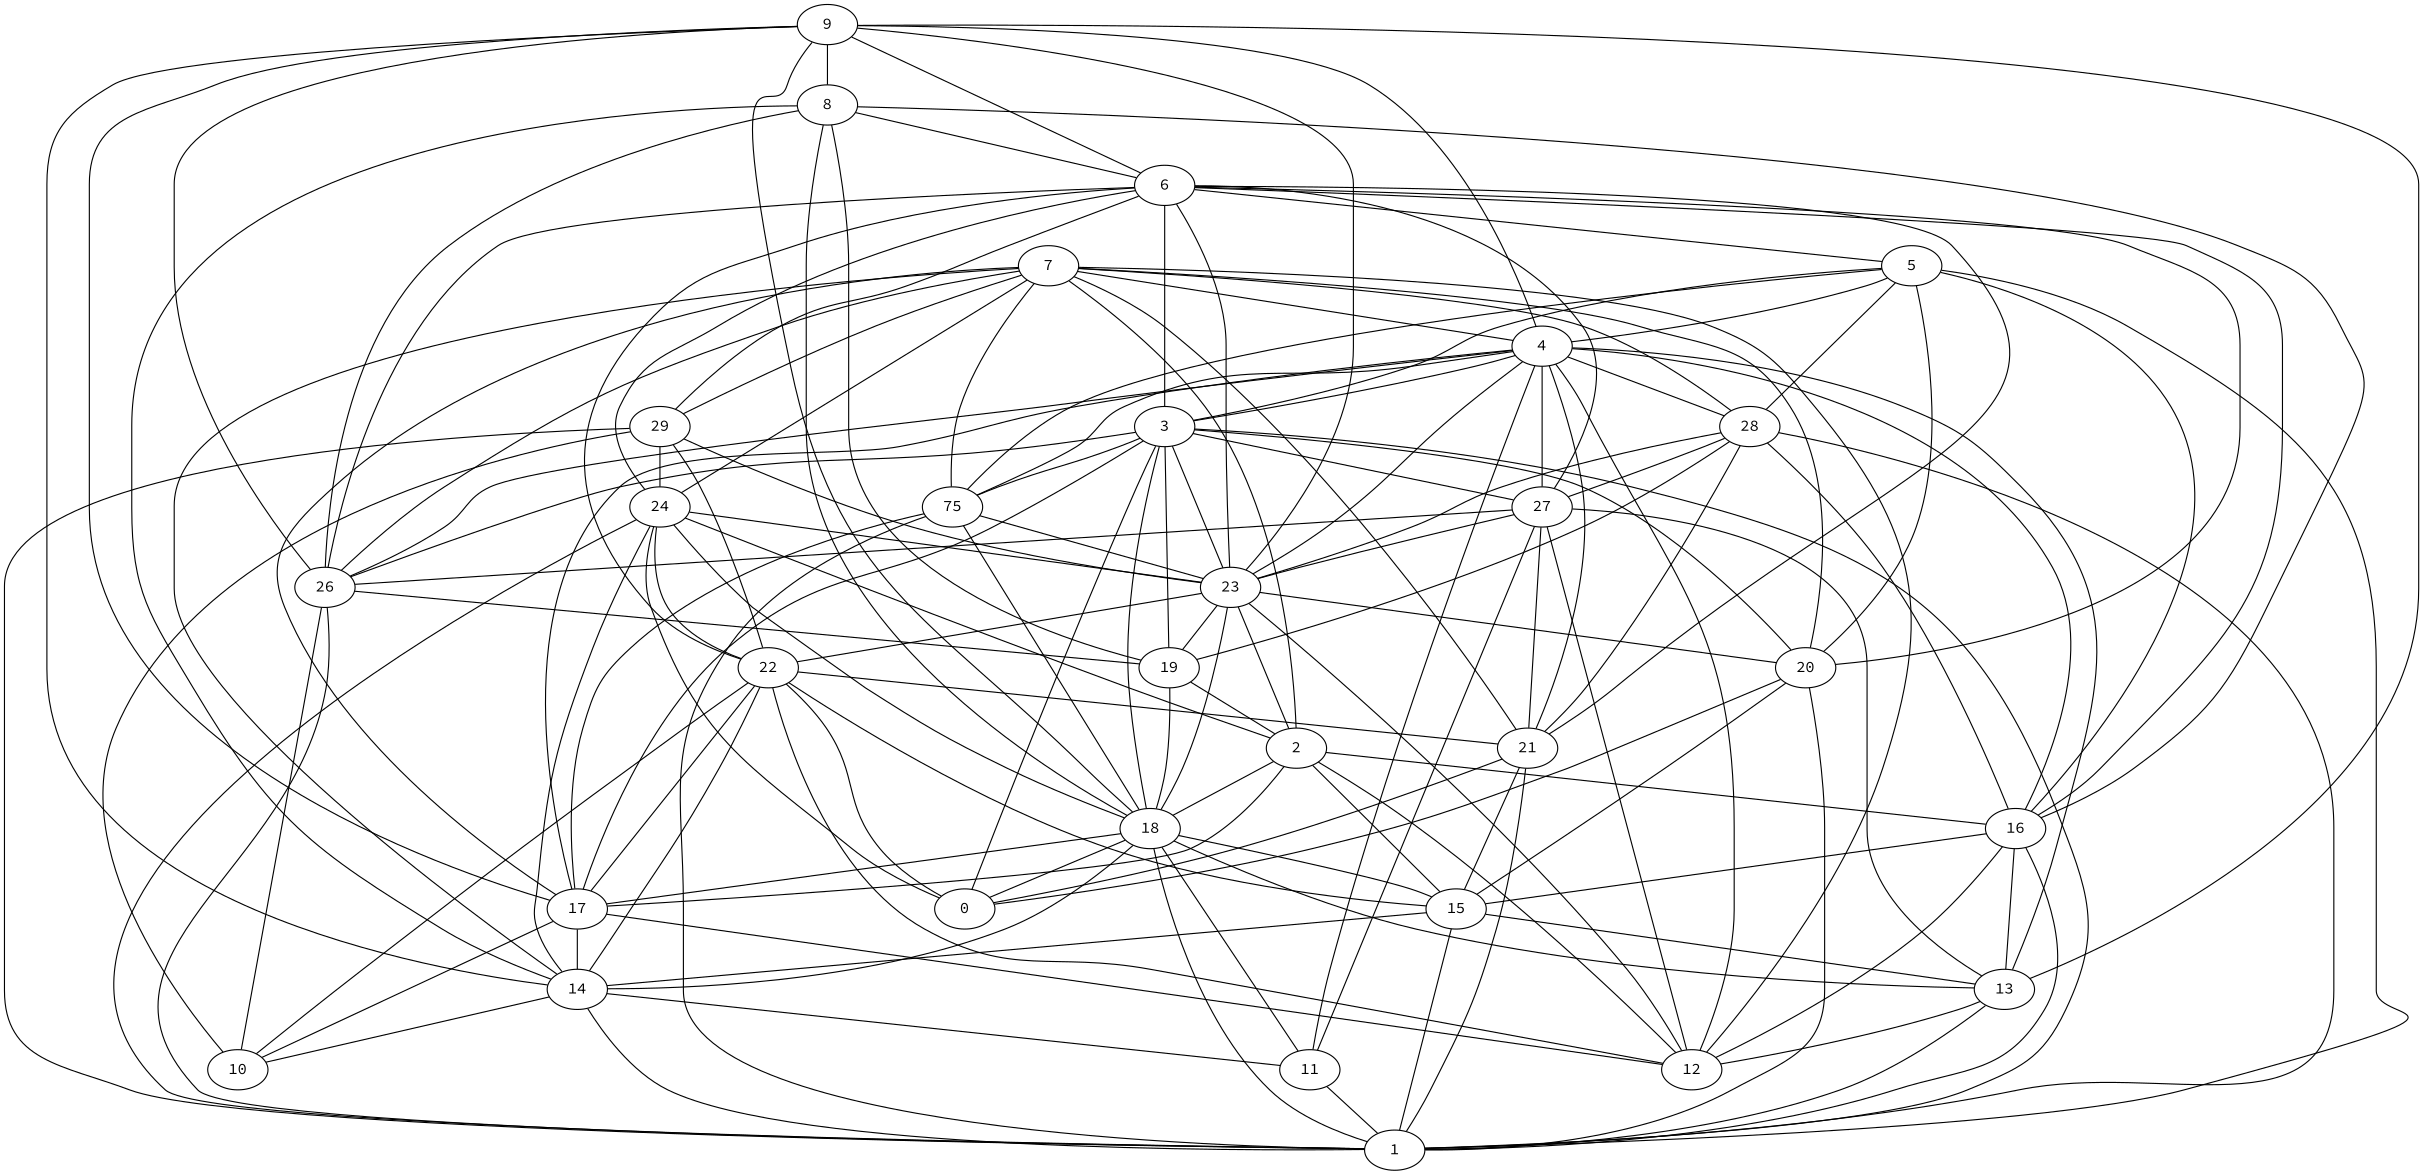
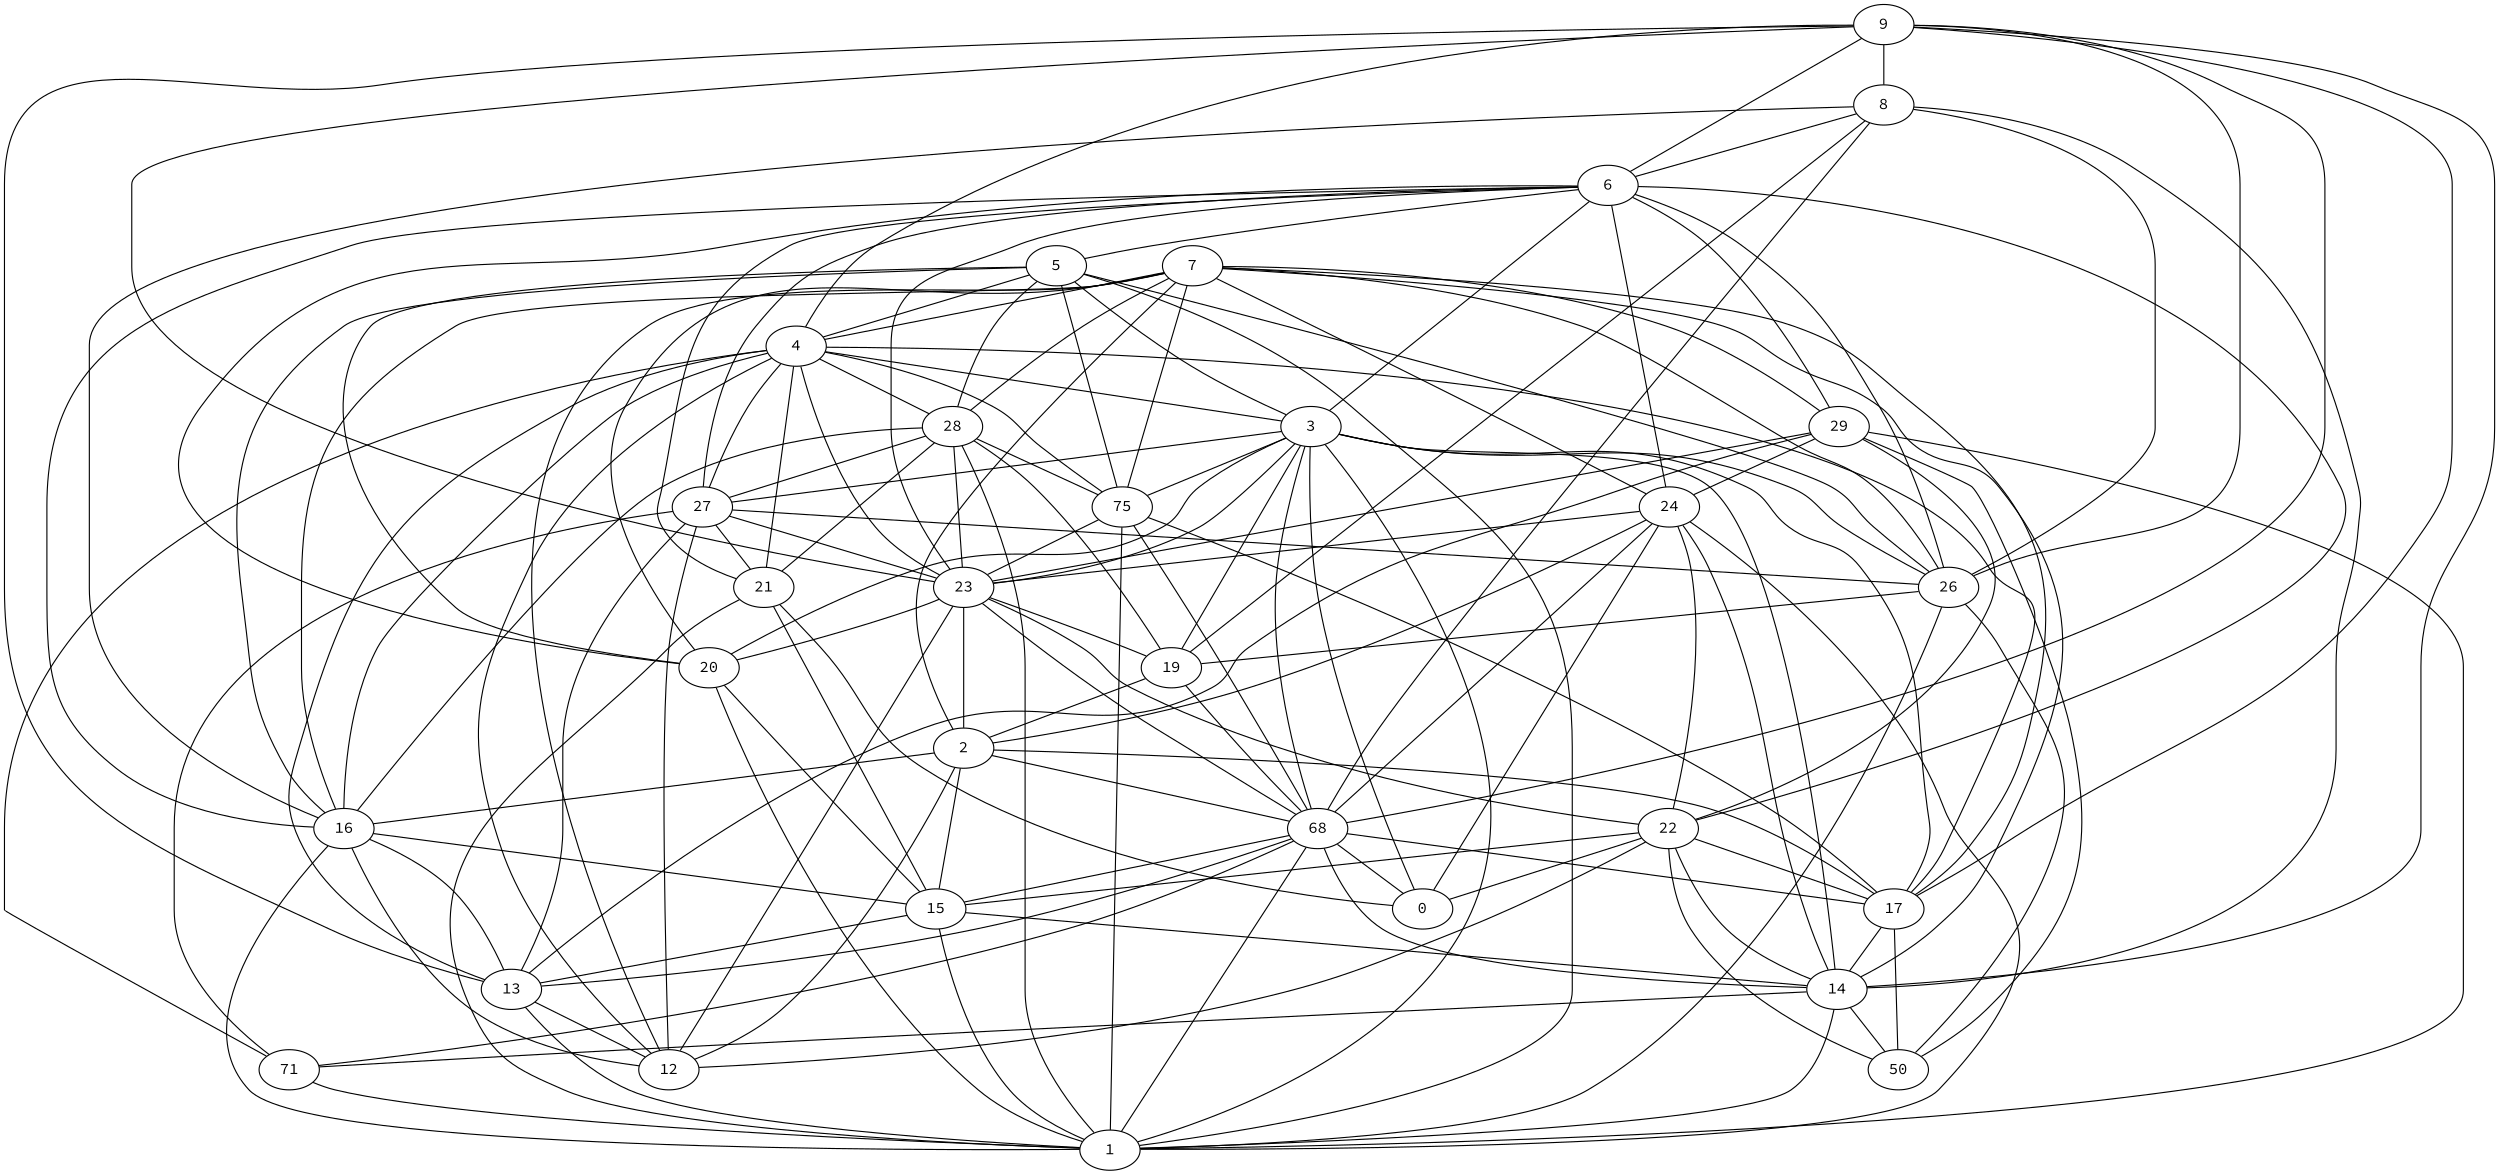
edge "4" -- "26": now "5" -- "26"
edge "7" -- "21": now "7" -- "16"
edge "28" -- "75": added
edge "3" -- "14": added
edge "22" -- "21": removed
edge "29" -- "13": added
edge "20" -- "0": removed
node "18": label "18" -> "68"
edge "17" -- "12": removed
node "10": label "10" -> "50"
node "11": label "11" -> "71"
